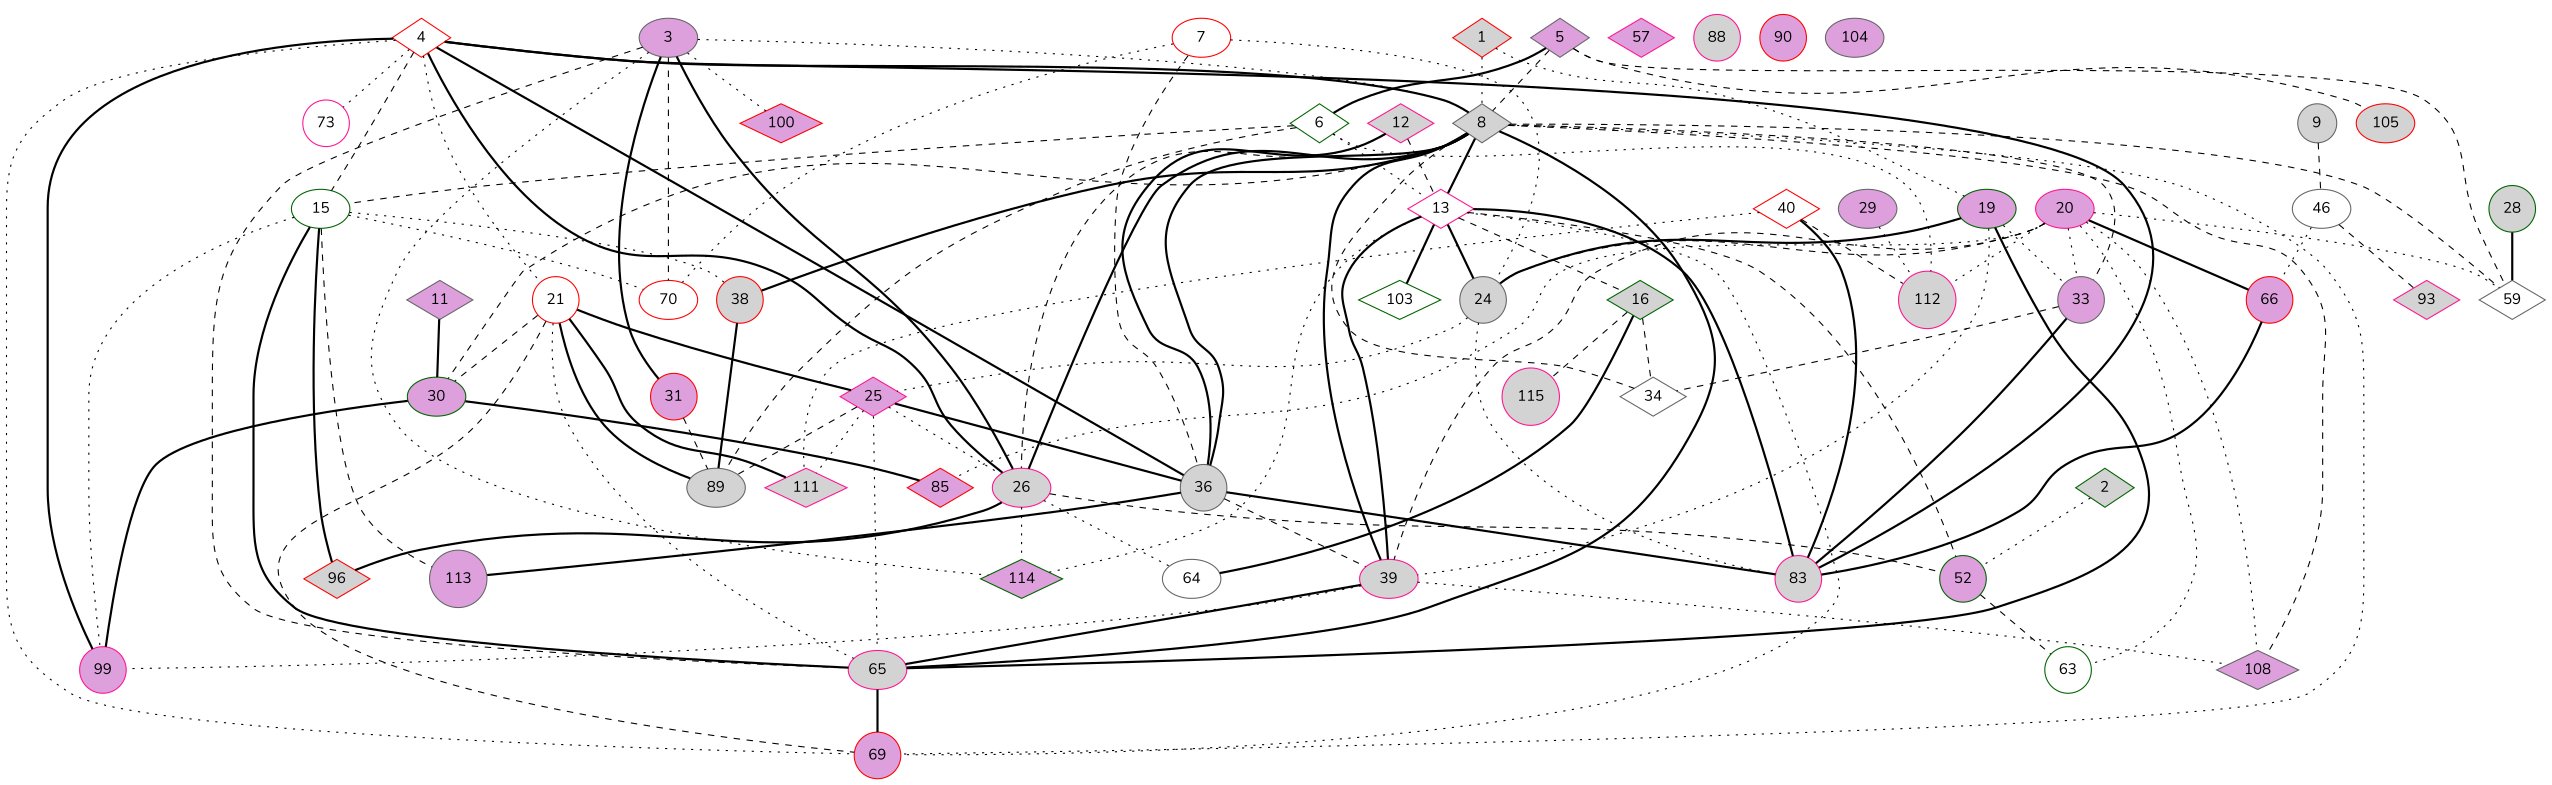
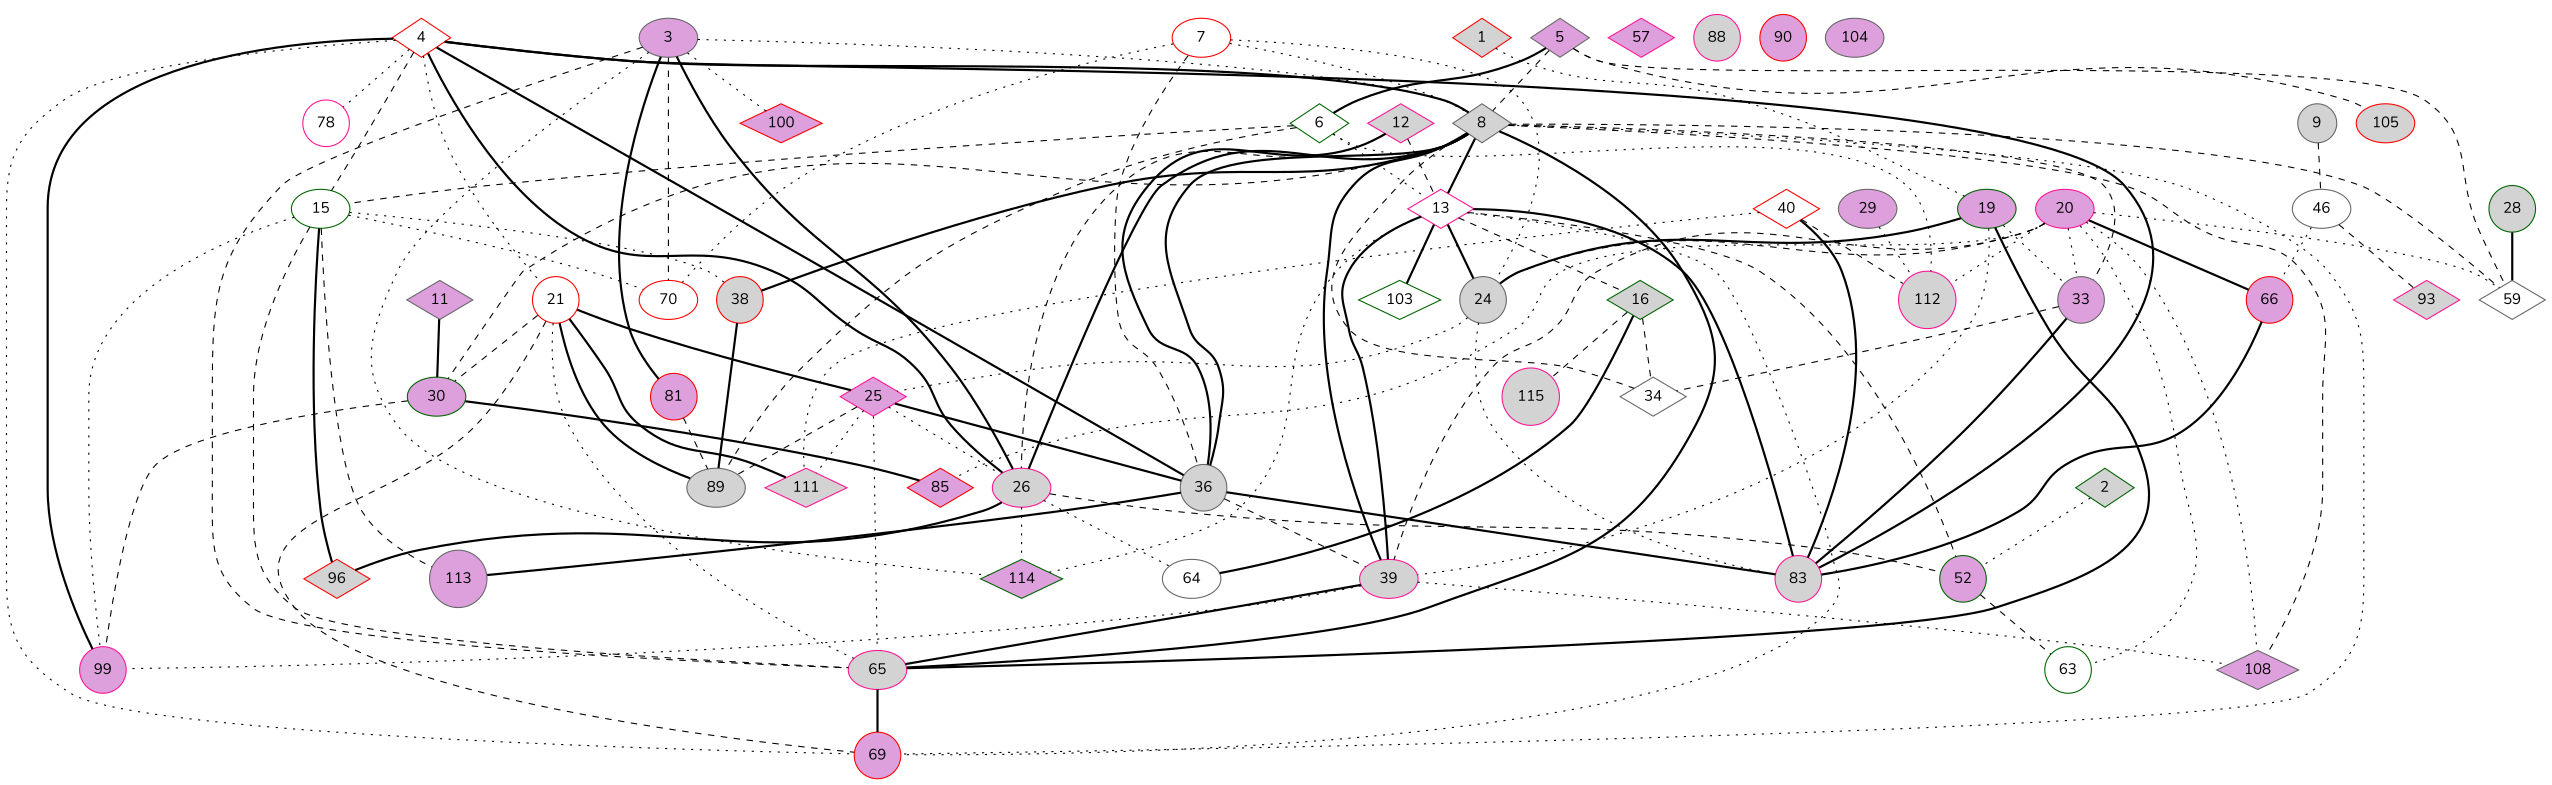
edge "1" -- "8": now "7" -- "8"
node "73": label "73" -> "78"
node "31": label "31" -> "81"
edge "30" -- "99": style bold -> dashed
edge "15" -- "65": style bold -> dashed
